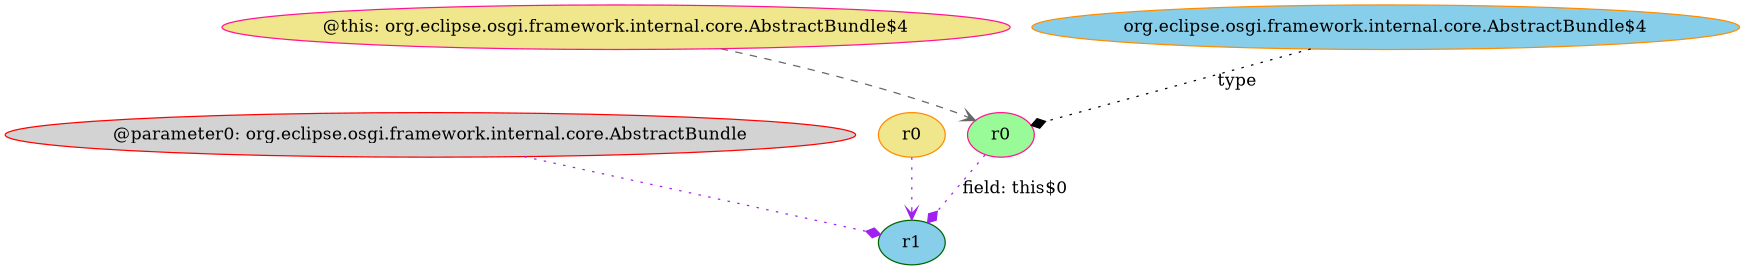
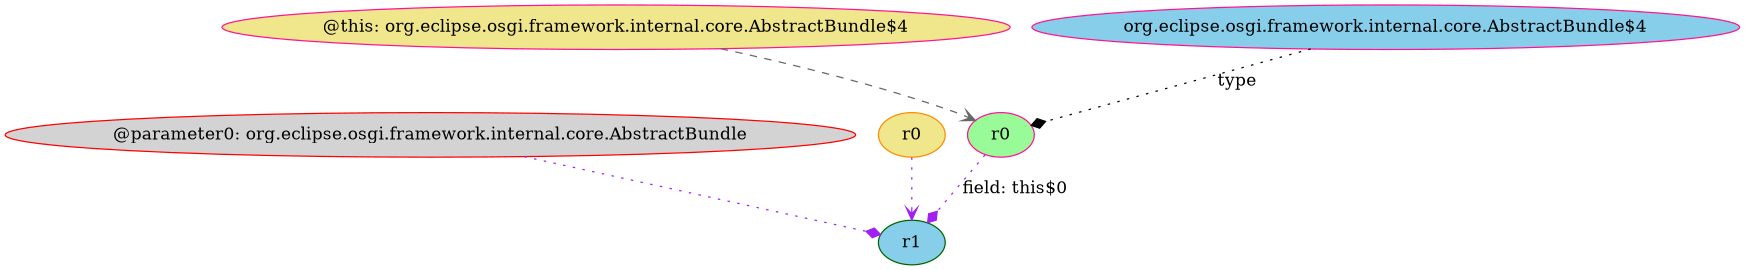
node "org.eclipse.osgi.framework.internal.core.AbstractBundle$4": color darkorange -> deeppink
